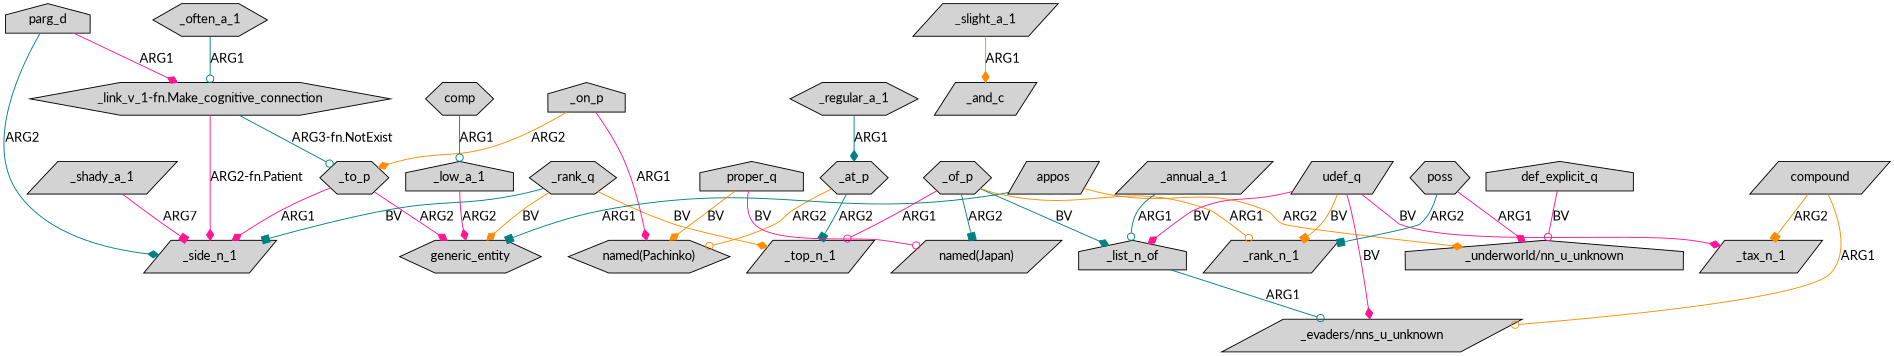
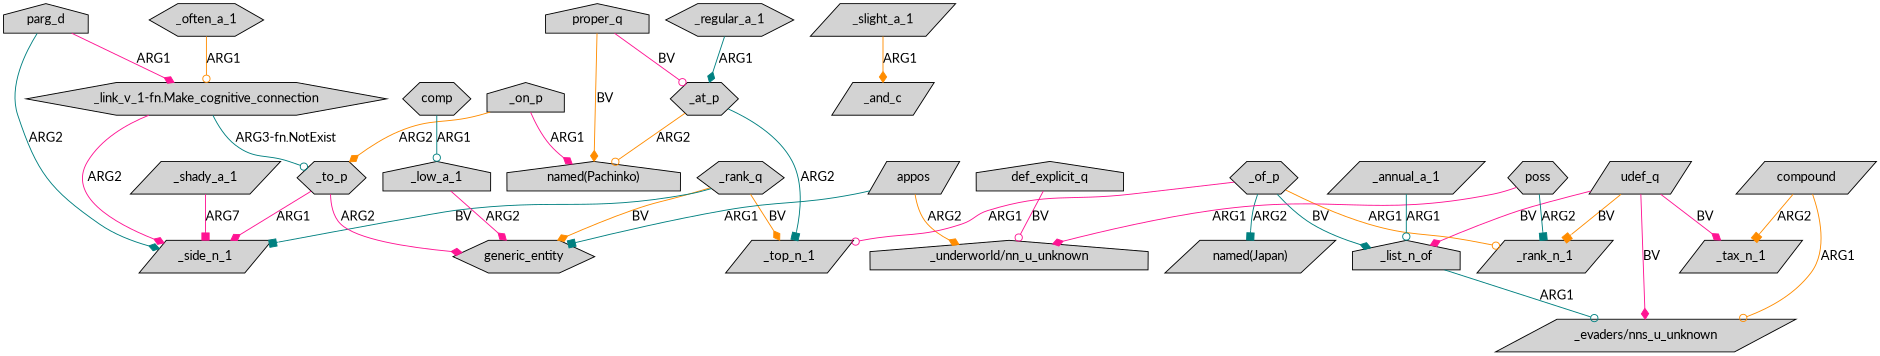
edge "_often_a_1" -> "_link_v_1-fn.Make_cognitive_connection": color teal -> darkorange
edge "_link_v_1-fn.Make_cognitive_connection" -> "_side_n_1": label "ARG2-fn.Patient" -> "ARG2"
edge "proper_q" -> "named(Japan)": now "proper_q" -> "_at_p"
node "named(Pachinko)": shape hexagon -> house
